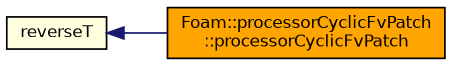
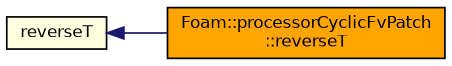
node "Foam::processorCyclicFvPatch ::processorCyclicFvPatch": label "Foam::processorCyclicFvPatch ::processorCyclicFvPatch" -> "Foam::processorCyclicFvPatch ::reverseT"
